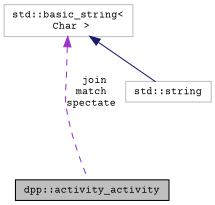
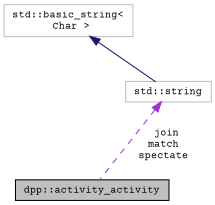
edge "dpp::activity_activity" -> "std::basic_string< Char >": now "dpp::activity_activity" -> "std::string"
